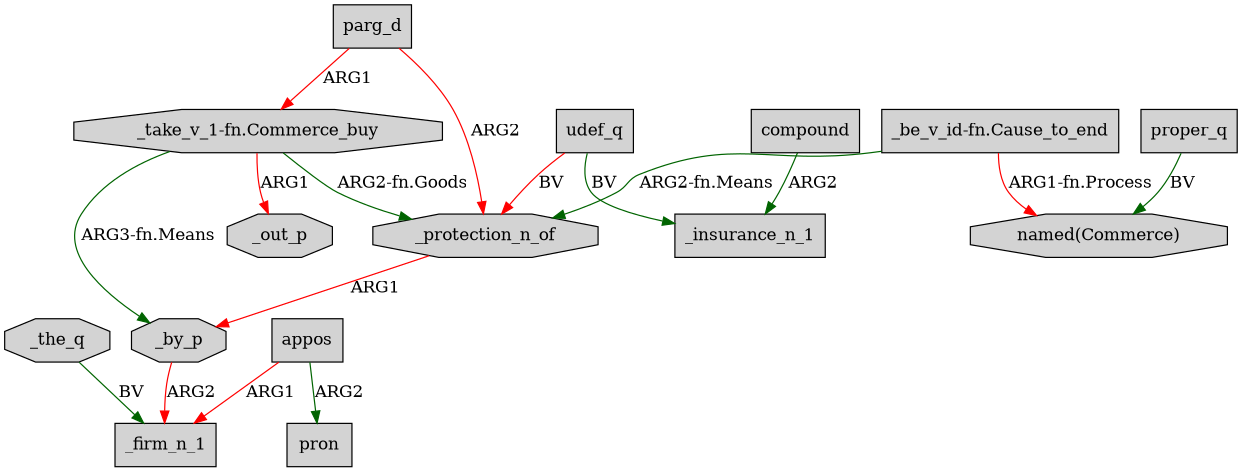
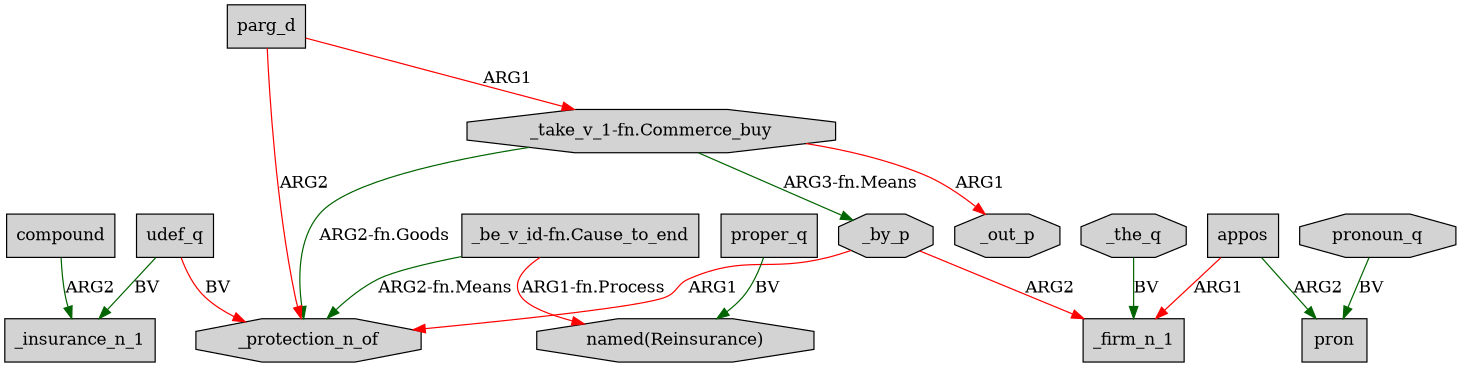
node "named(Commerce)": label "named(Commerce)" -> "named(Reinsurance)"
node "pronoun_q": added
edge "_protection_n_of" -> "_by_p": reversed
